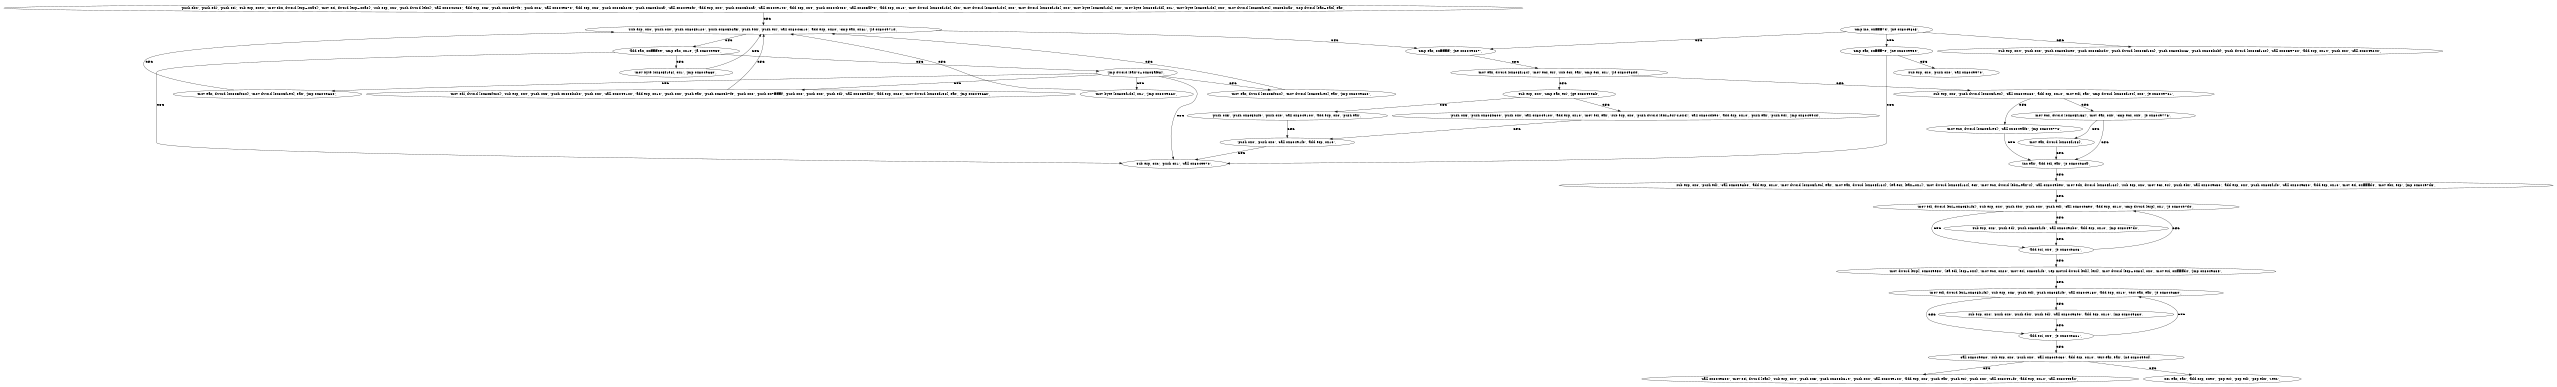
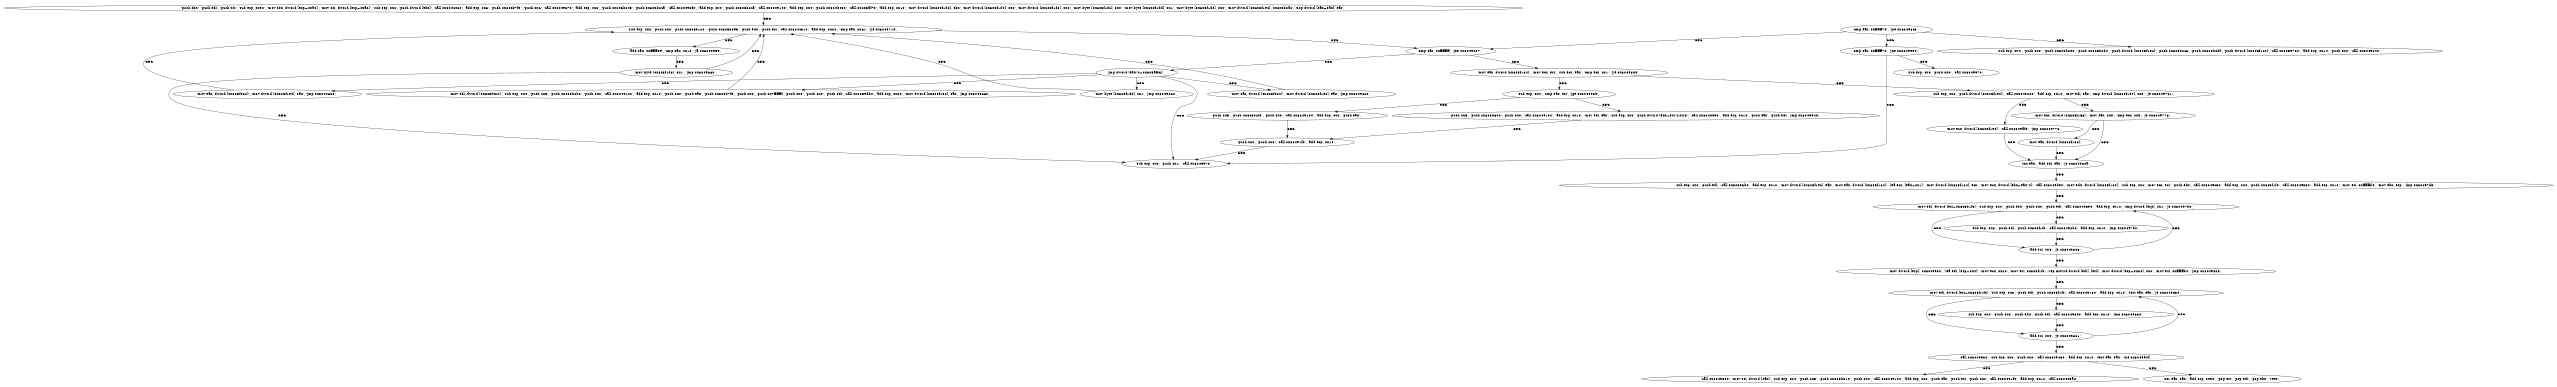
node "'cmp inc, 0xffffff7d', 'jne 0x80498c5',": label "'cmp inc, 0xffffff7d', 'jne 0x80498c5'," -> "'cmp eax, 0xffffff7d', 'jne 0x80498c5',"
edge "'add eax, 0xffffff9e', 'cmp eax, 0x1e', 'ja 0x8049959'," -> "'jmp dword [eax*4+0x805afe8]',": now "'cmp eax, 0xffffffff', 'jne 0x8049887'," -> "'jmp dword [eax*4+0x805afe8]',"
edge "'add eax, 0xffffff9e', 'cmp eax, 0x1e', 'ja 0x8049959'," -> "'sub esp, 0xc', 'push 0x1', 'call 0x8049970',": now "'mov byte [0x805f1e8], 0x1', 'jmp 0x8049660'," -> "'sub esp, 0xc', 'push 0x1', 'call 0x8049970',"
